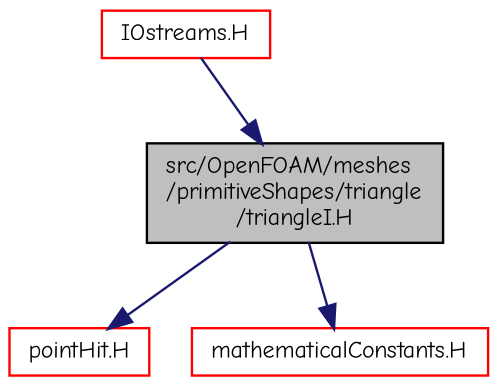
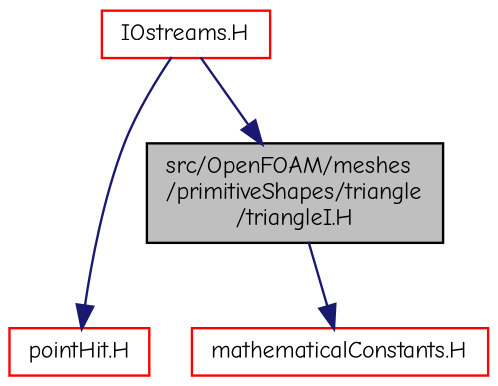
edge "src/OpenFOAM/meshes /primitiveShapes/triangle /triangleI.H" -> "pointHit.H": now "IOstreams.H" -> "pointHit.H"
